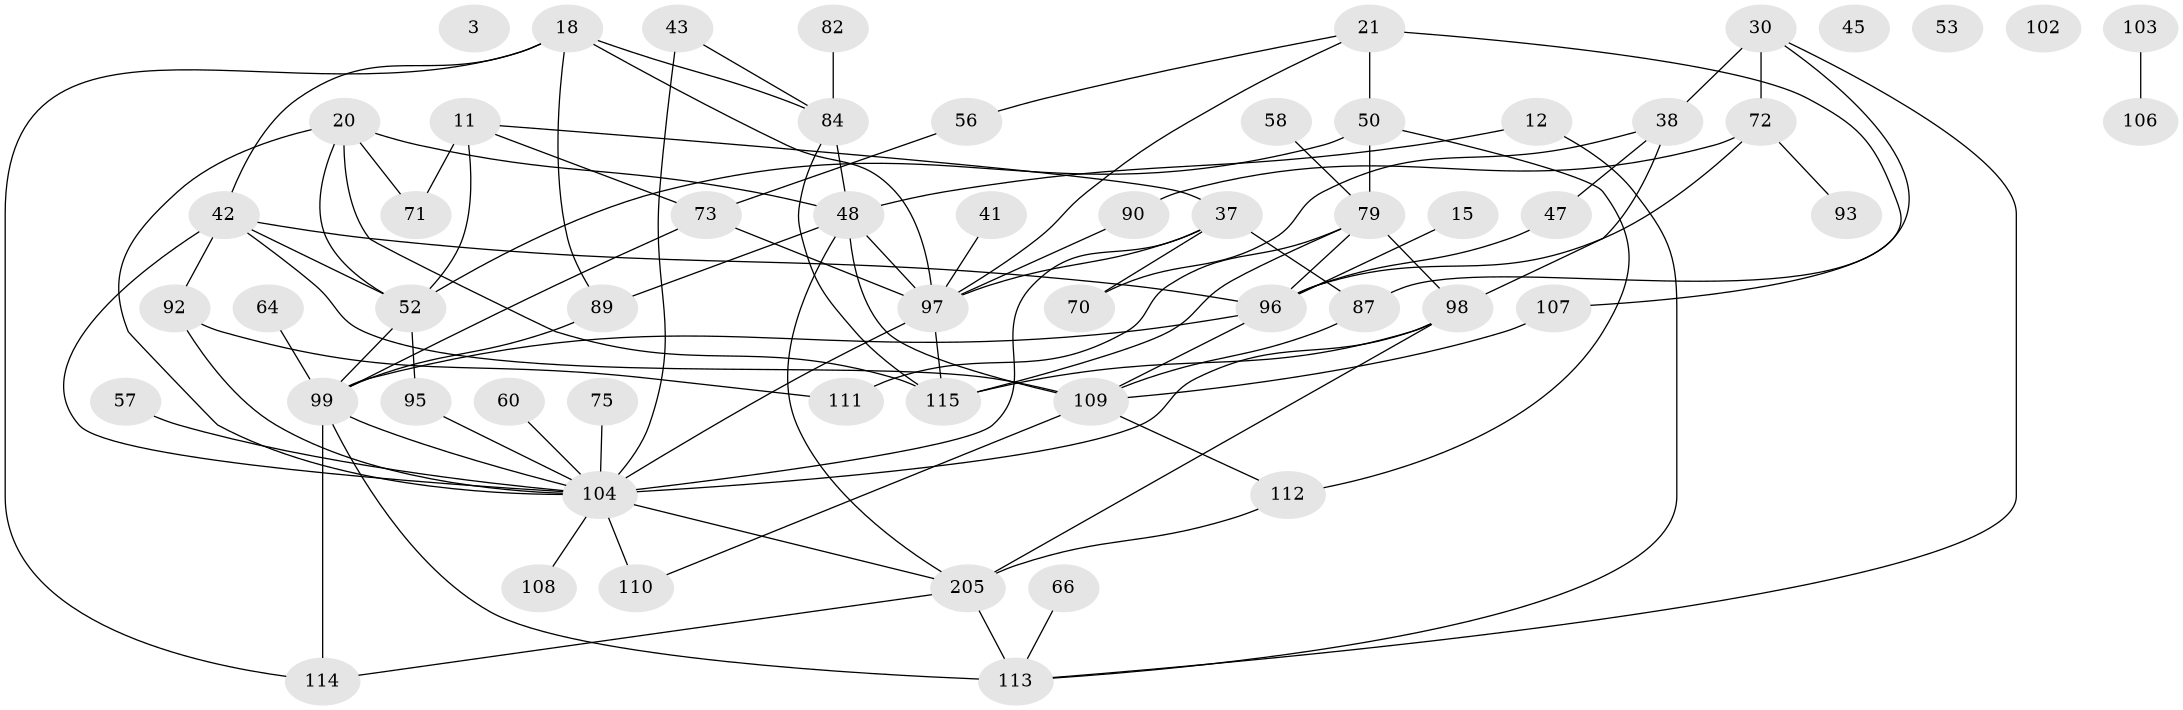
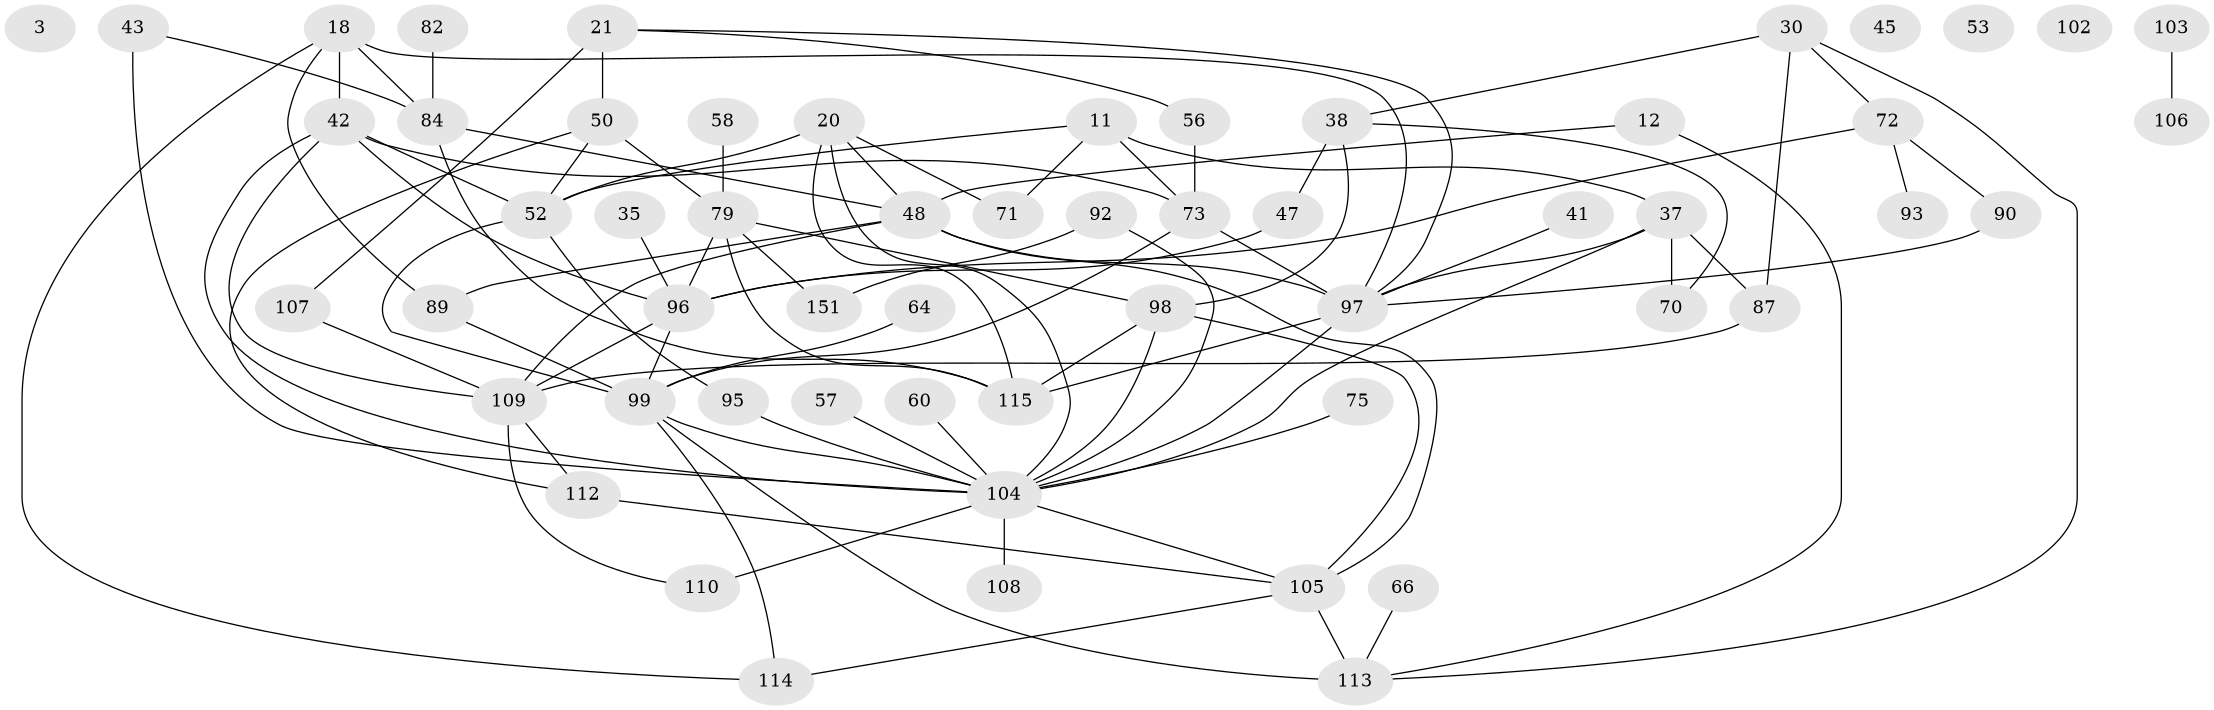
node "15": label "15" -> "35"
edge "42" -- "92": now "42" -- "73"
node "111": label "111" -> "151"
node "205": label "205" -> "105"
